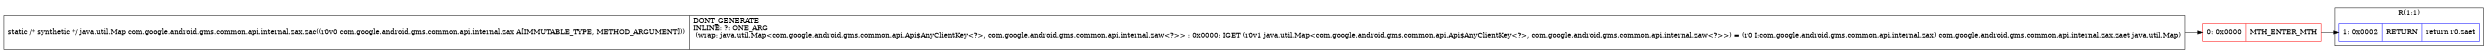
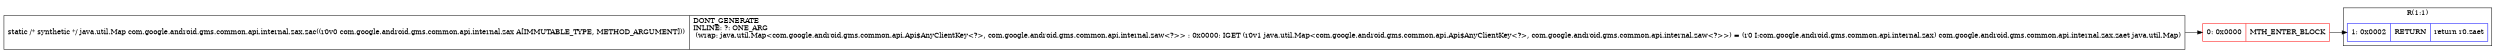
node "0: 0x0000": text "MTH_ENTER_MTH" -> "MTH_ENTER_BLOCK"
